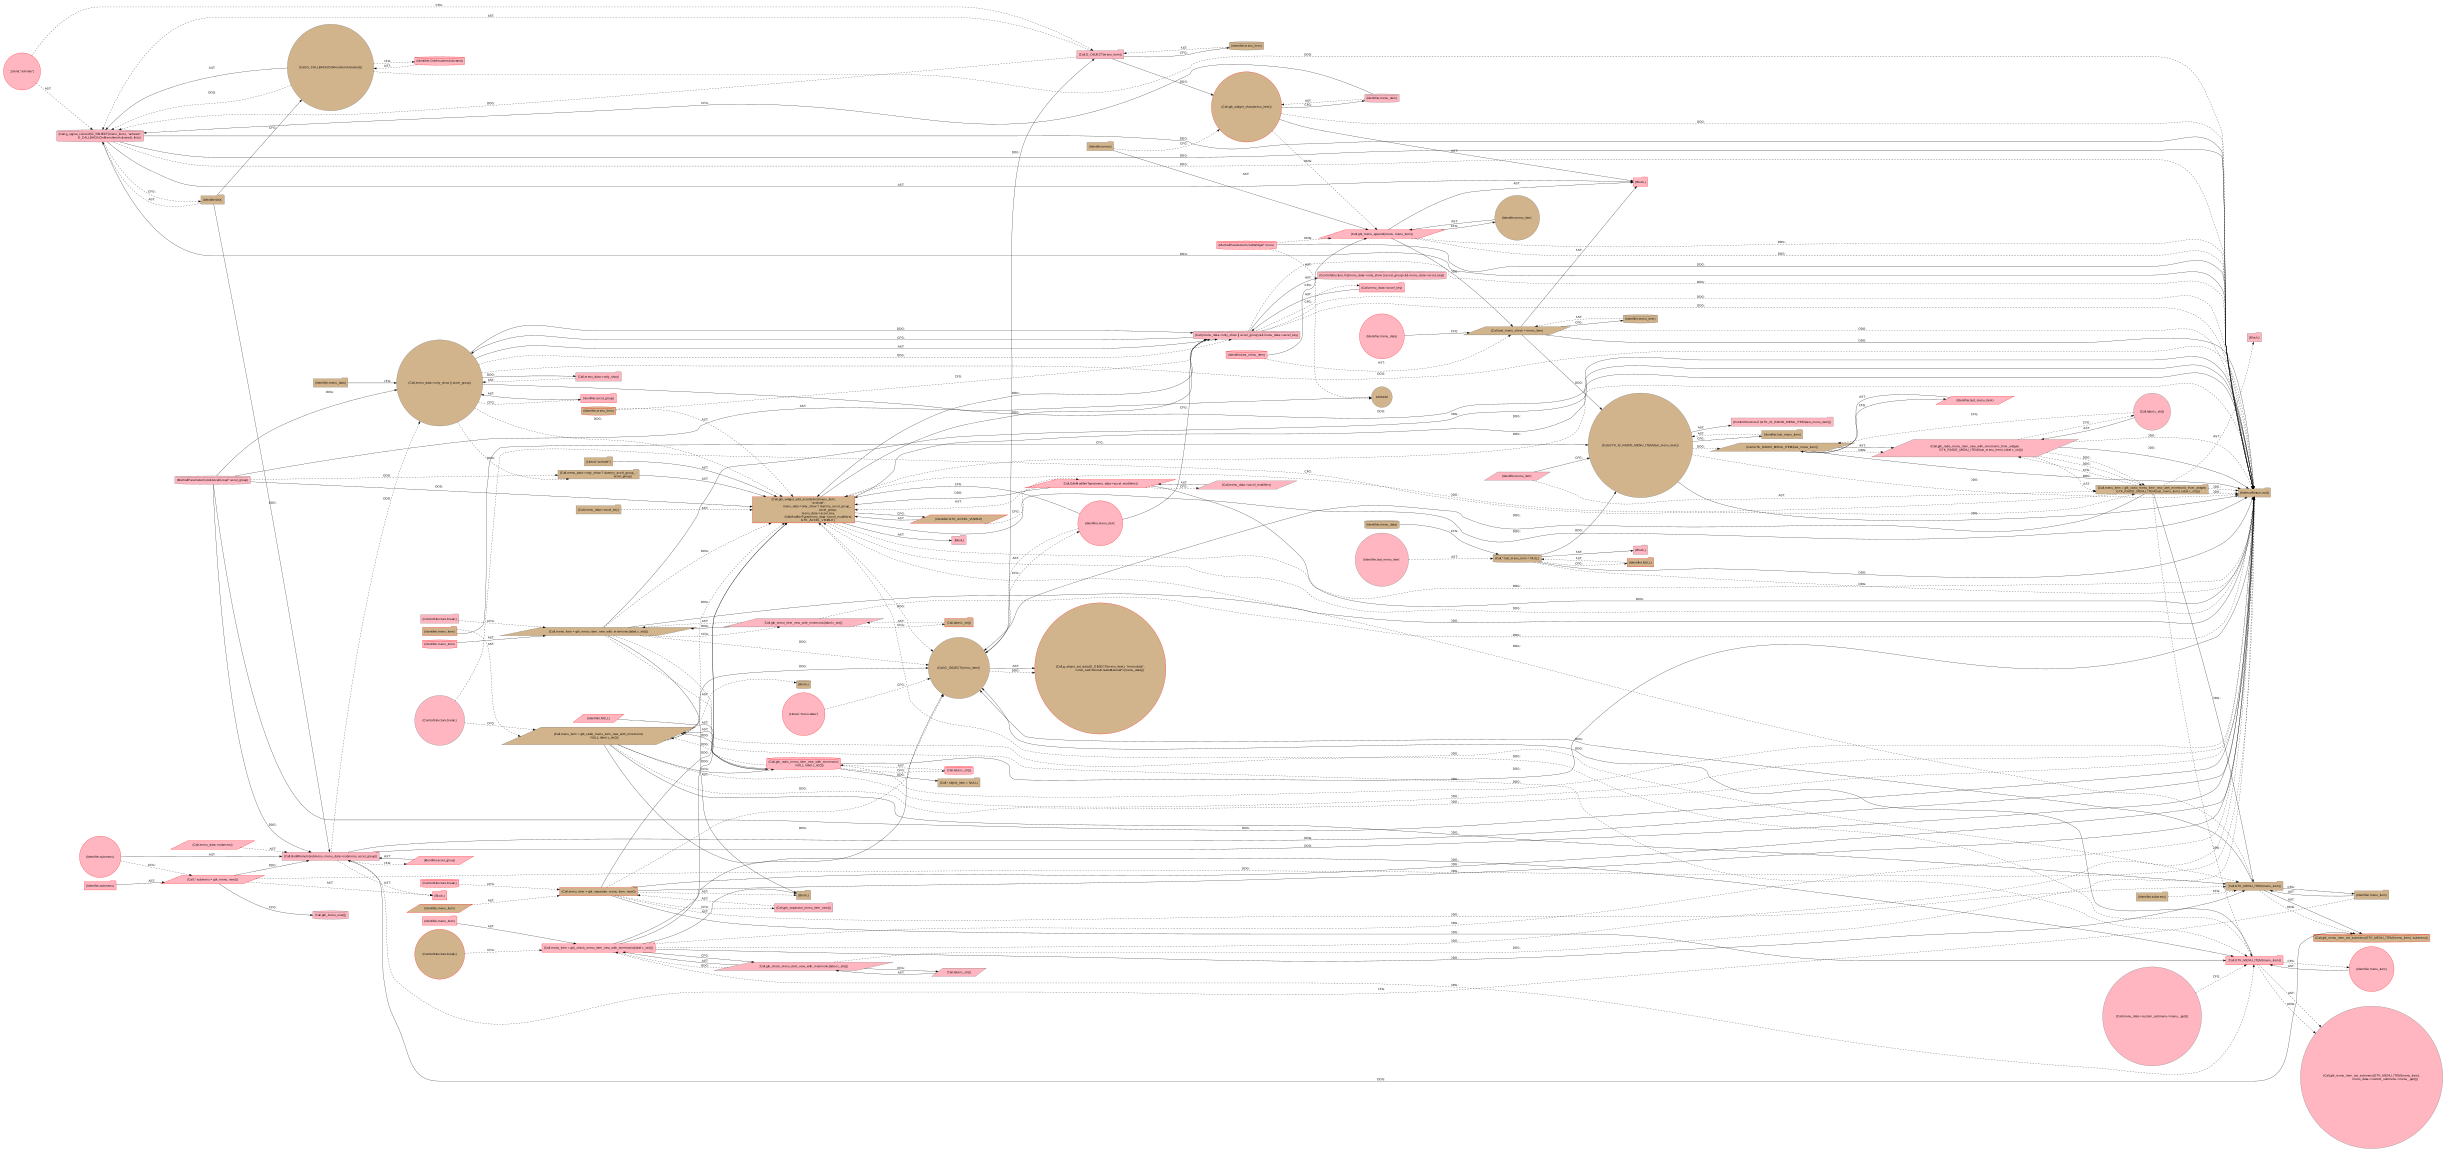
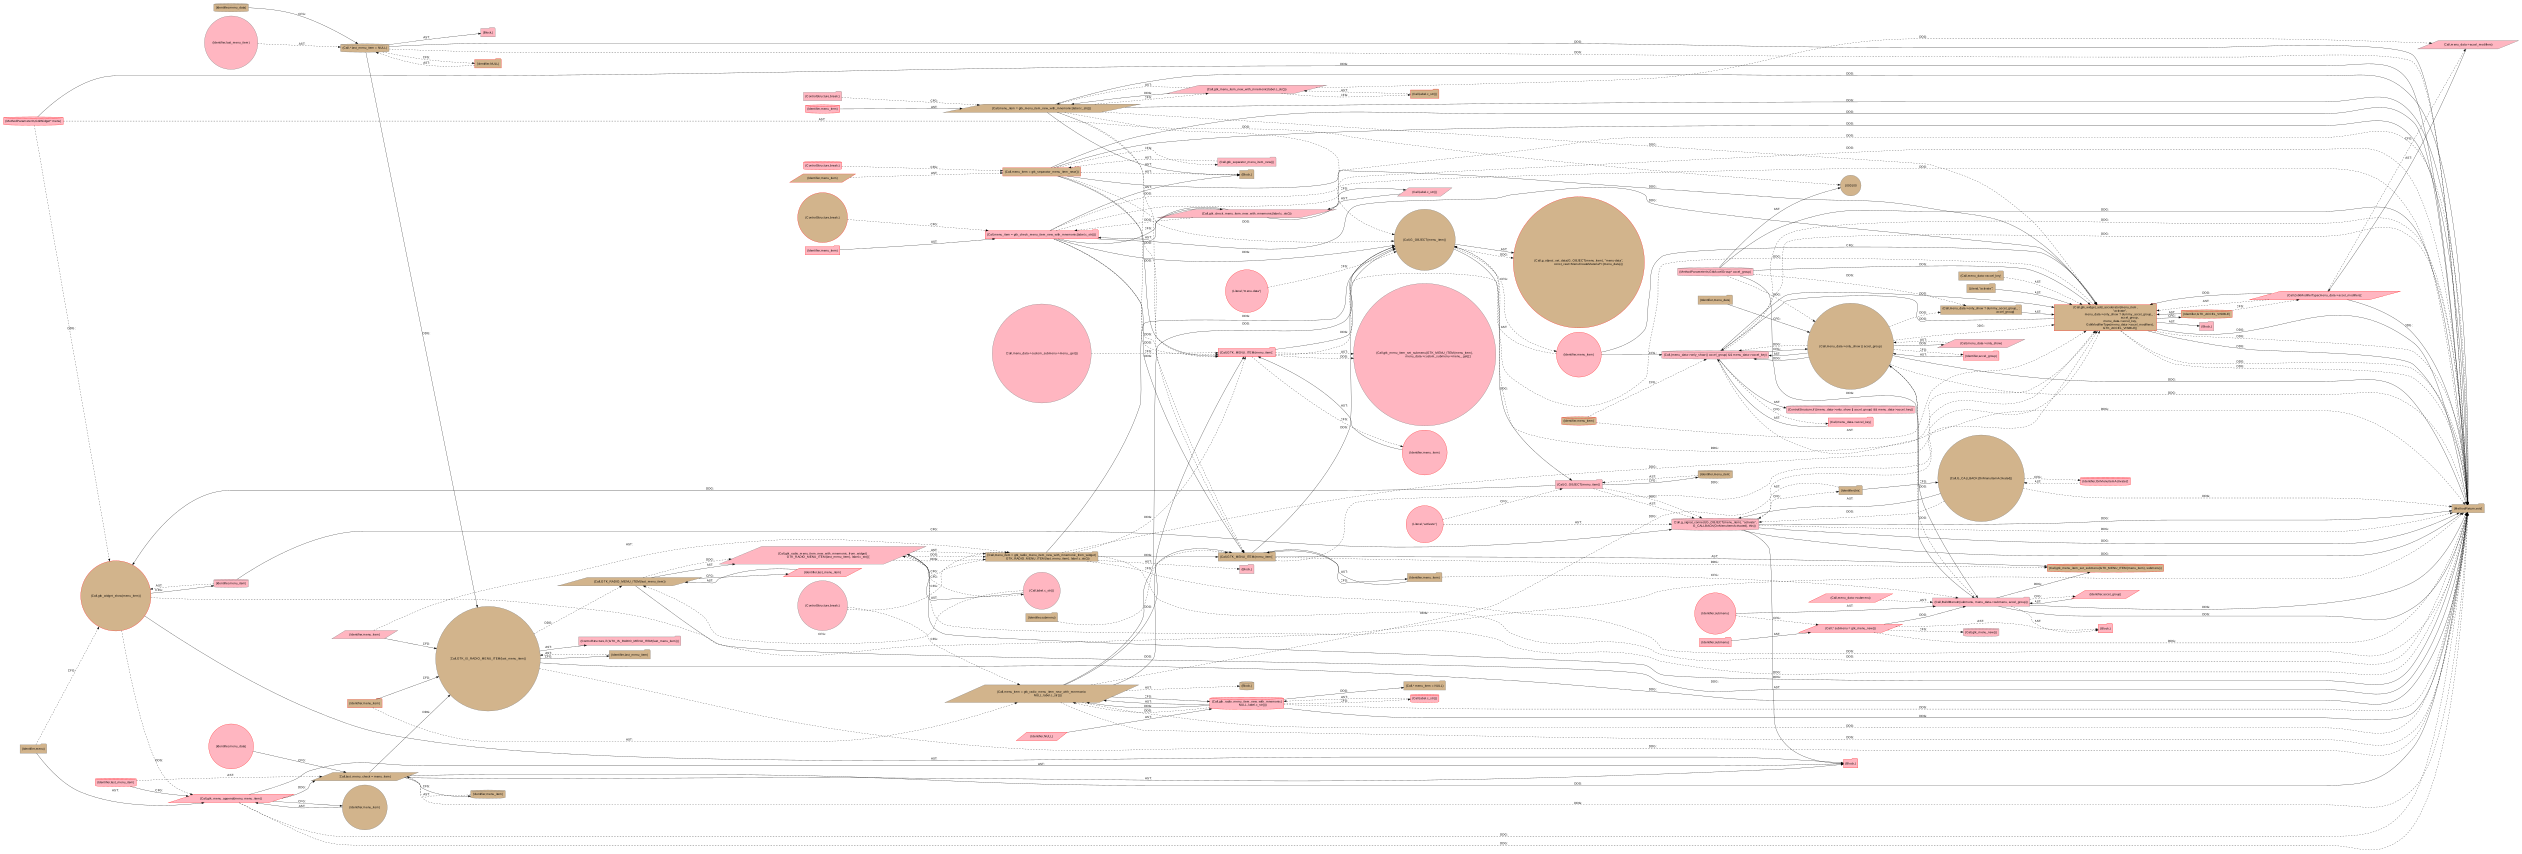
edge "(MethodParameterIn,GtkWidget* menu)" -> "(Call,gtk_menu_append(menu, menu_item))": now "(MethodParameterIn,GtkWidget* menu)" -> "(Call,gtk_widget_show(menu_item))"
node "(Call,menu_data->only_show)": shape folder -> parallelogram
edge "(MethodParameterIn,GtkAccelGroup* accel_group)" -> "(Call,menu_data->only_show || accel_group)": style solid -> dashed
node "(Identifier,GTK_ACCEL_VISIBLE)": shape parallelogram -> cylinder
edge "(Identifier,this)" -> "(Call,BuildMenuIn(submenu, menu_data->submenu, accel_group))": now "(Call,menu_data->only_show || accel_group)" -> "(Call,BuildMenuIn(submenu, menu_data->submenu, accel_group))"
edge "(Call,gtk_menu_item_new_with_mnemonic(label.c_str()))" -> "(MethodReturn,void)": now "(Call,gtk_menu_item_new_with_mnemonic(label.c_str()))" -> "(Call,menu_data->accel_modifiers)"
node "(Call,* object_item = NULL)": label "(Call,* object_item = NULL)" -> "(Call,* menu_item = NULL)"
edge "(Call,* submenu = gtk_menu_new())" -> "(Call,gtk_menu_new())": style solid -> dashed
